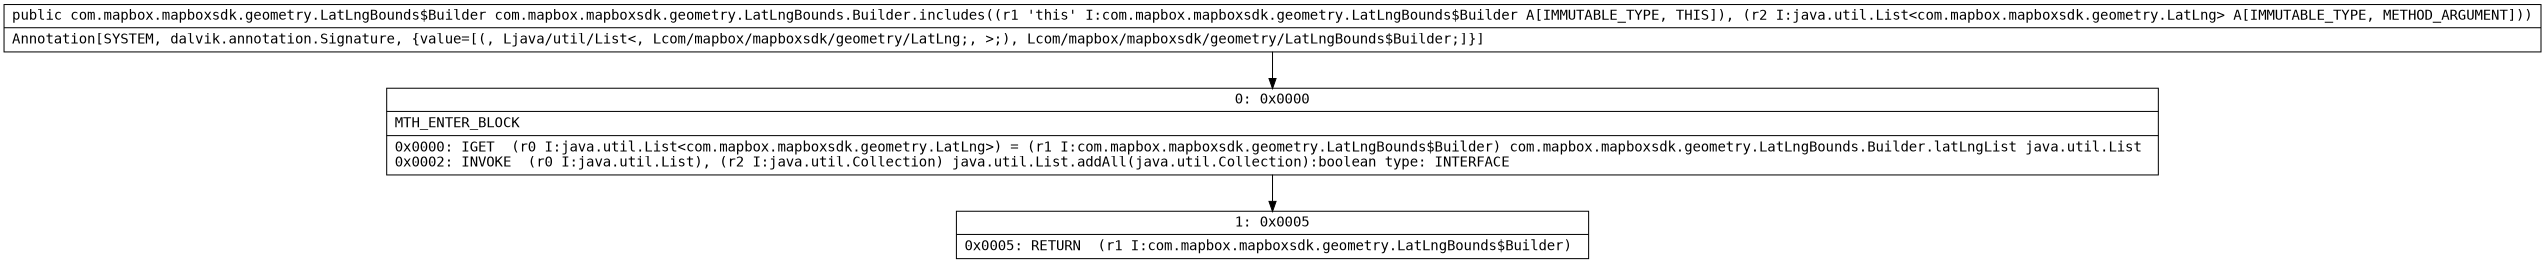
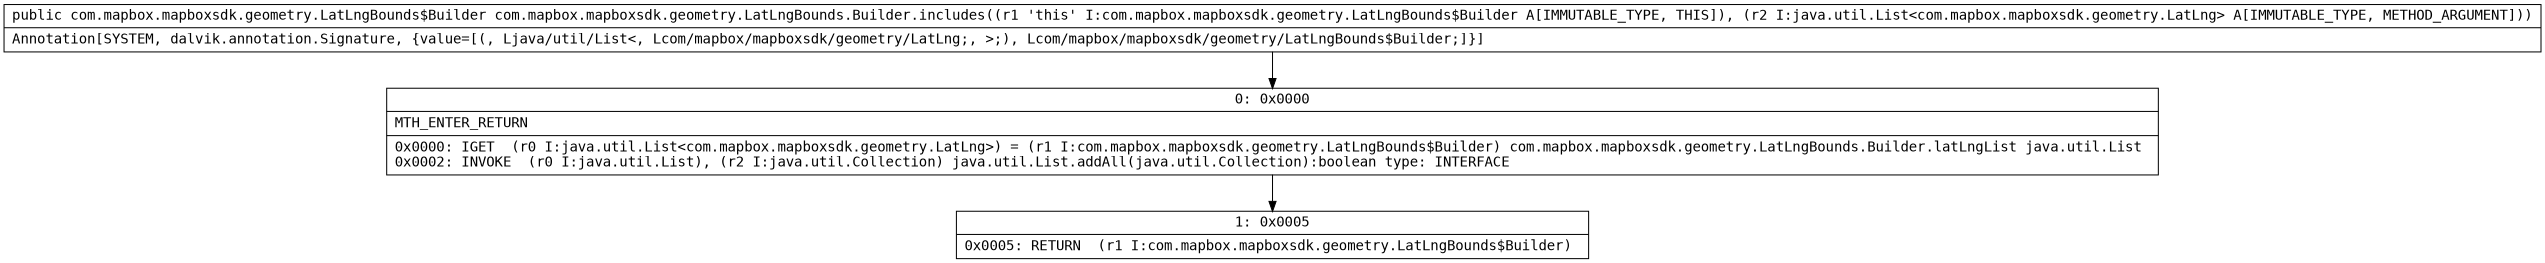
node "0: 0x0000": text "MTH_ENTER_BLOCK" -> "MTH_ENTER_RETURN"
